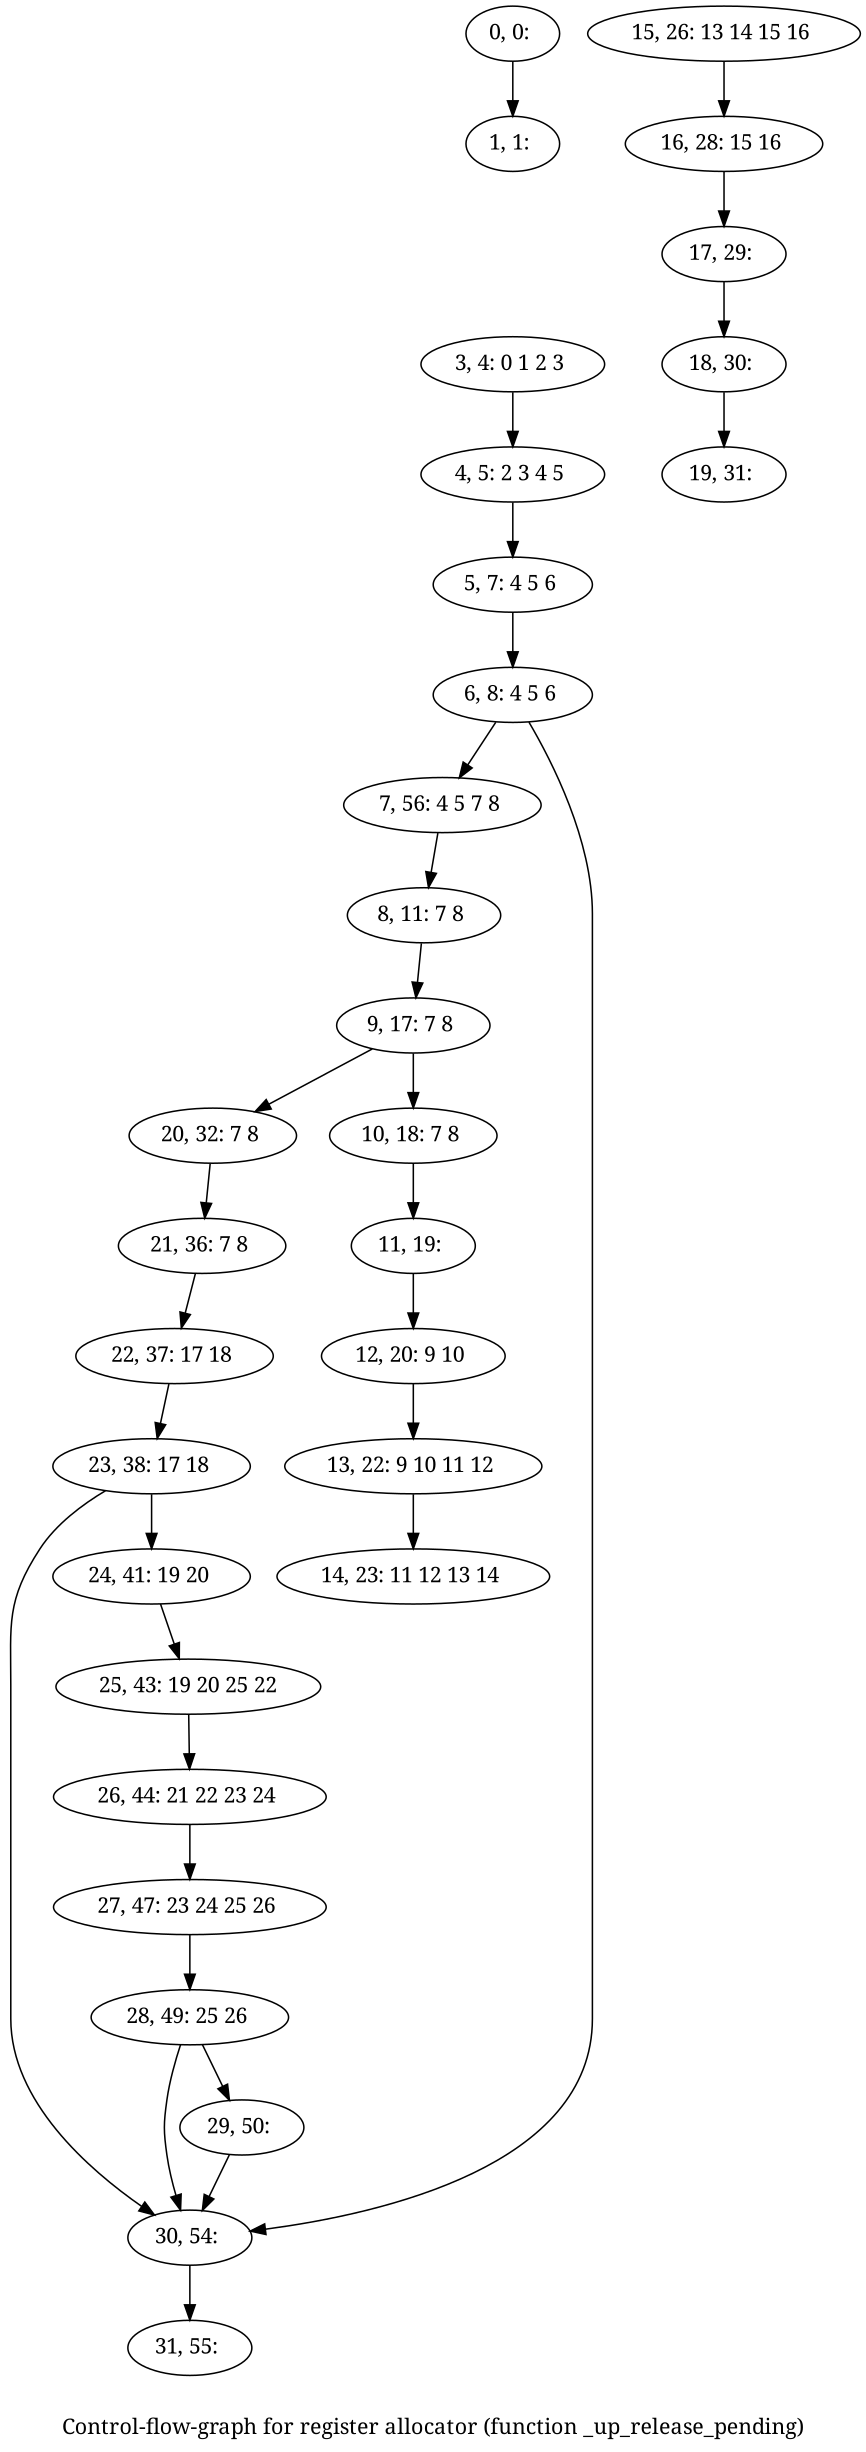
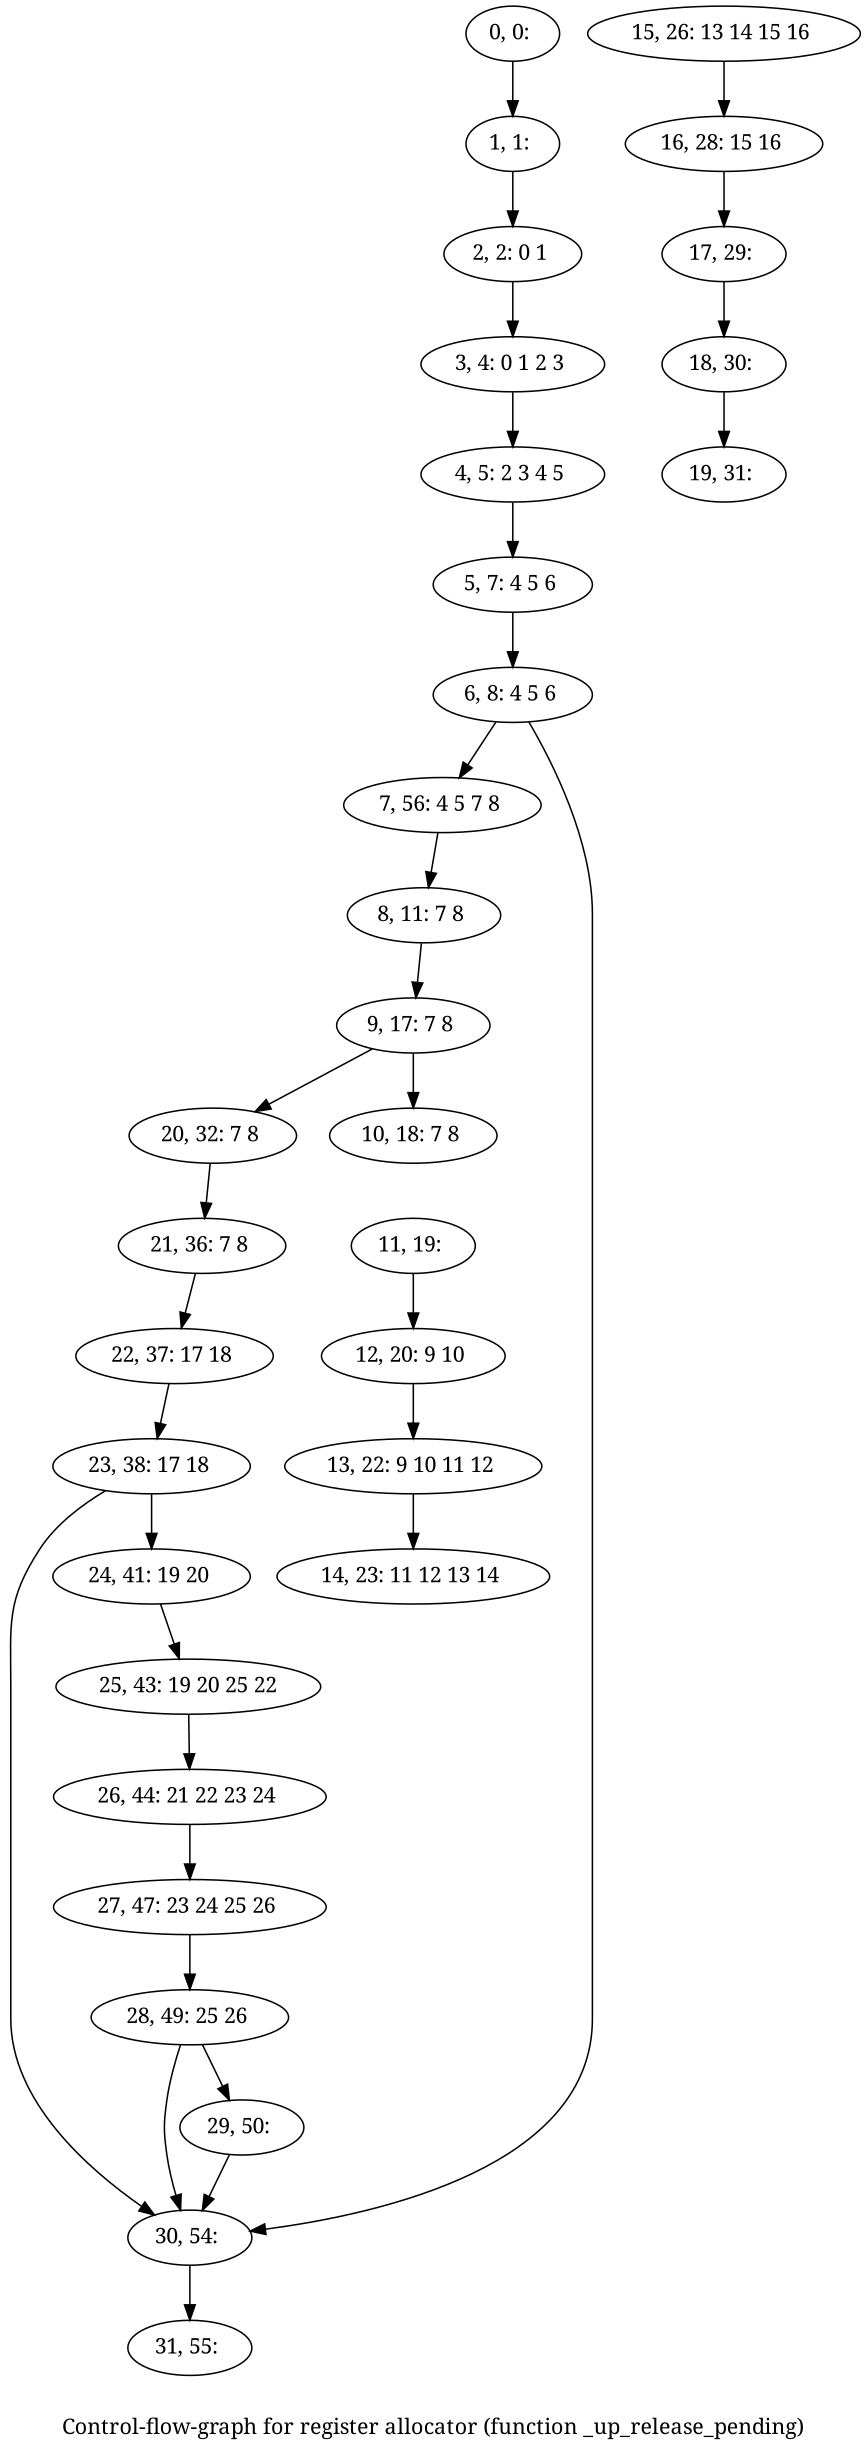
node "2, 2: 0 1": added
edge "10, 18: 7 8" -> "11, 19:": removed
